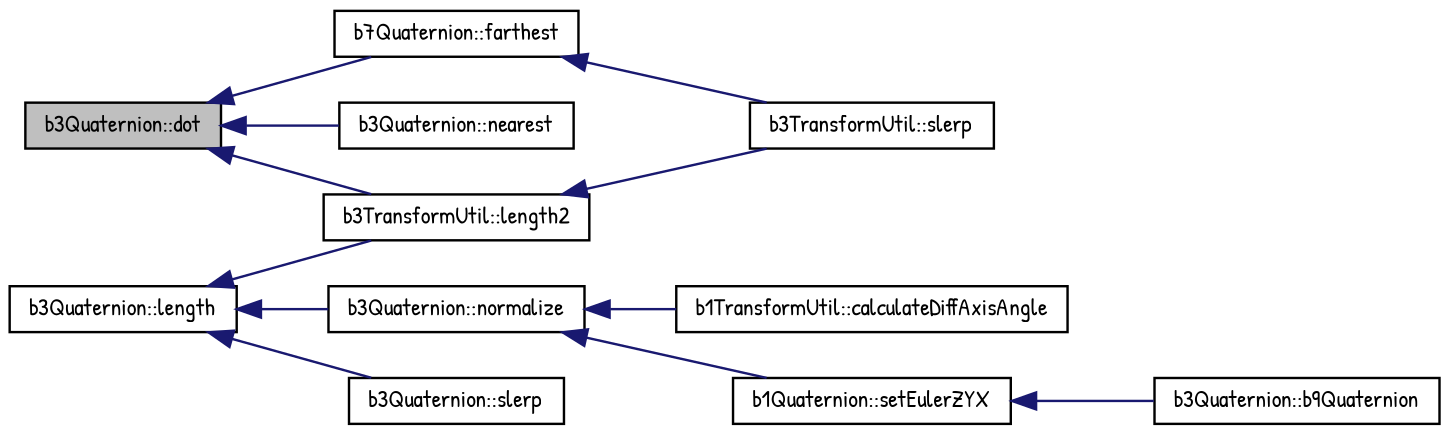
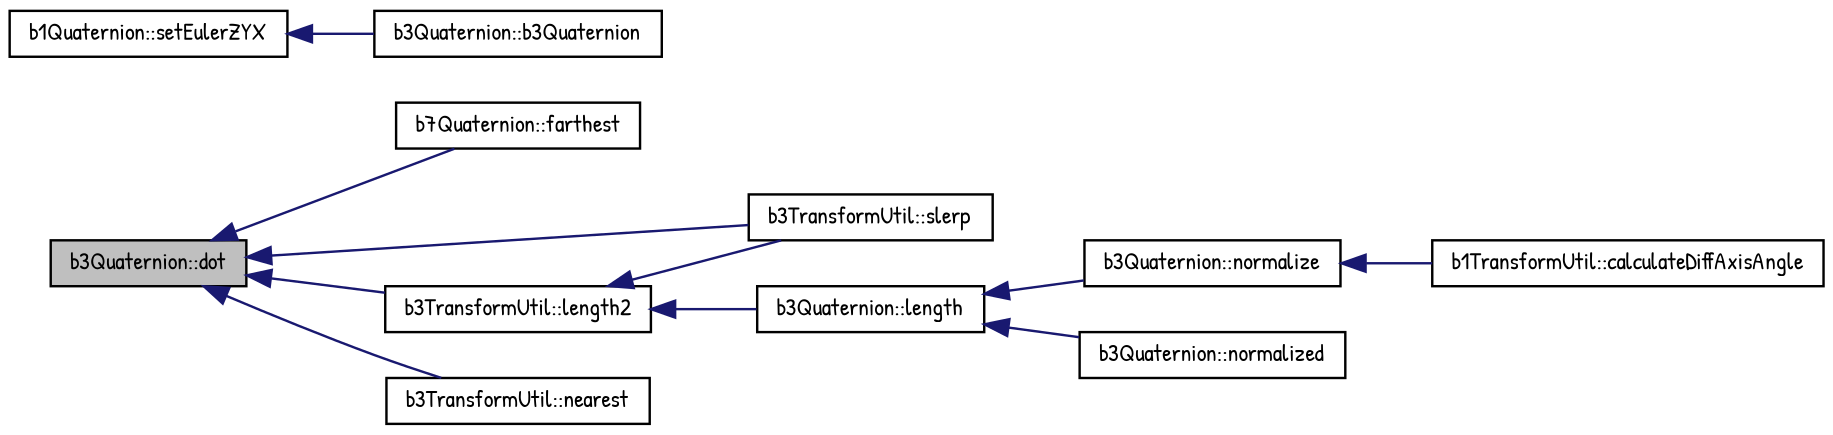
edge "b3TransformUtil::slerp" -> "b7Quaternion::farthest": now "b3TransformUtil::slerp" -> "b3Quaternion::dot"
node "b3Quaternion::nearest": label "b3Quaternion::nearest" -> "b3TransformUtil::nearest"
edge "b3TransformUtil::length2" -> "b3Quaternion::length": reversed
edge "b1Quaternion::setEulerZYX" -> "b3Quaternion::normalize": removed
node "b3Quaternion::slerp": label "b3Quaternion::slerp" -> "b3Quaternion::normalized"
node "b3Quaternion::b9Quaternion": label "b3Quaternion::b9Quaternion" -> "b3Quaternion::b3Quaternion"
